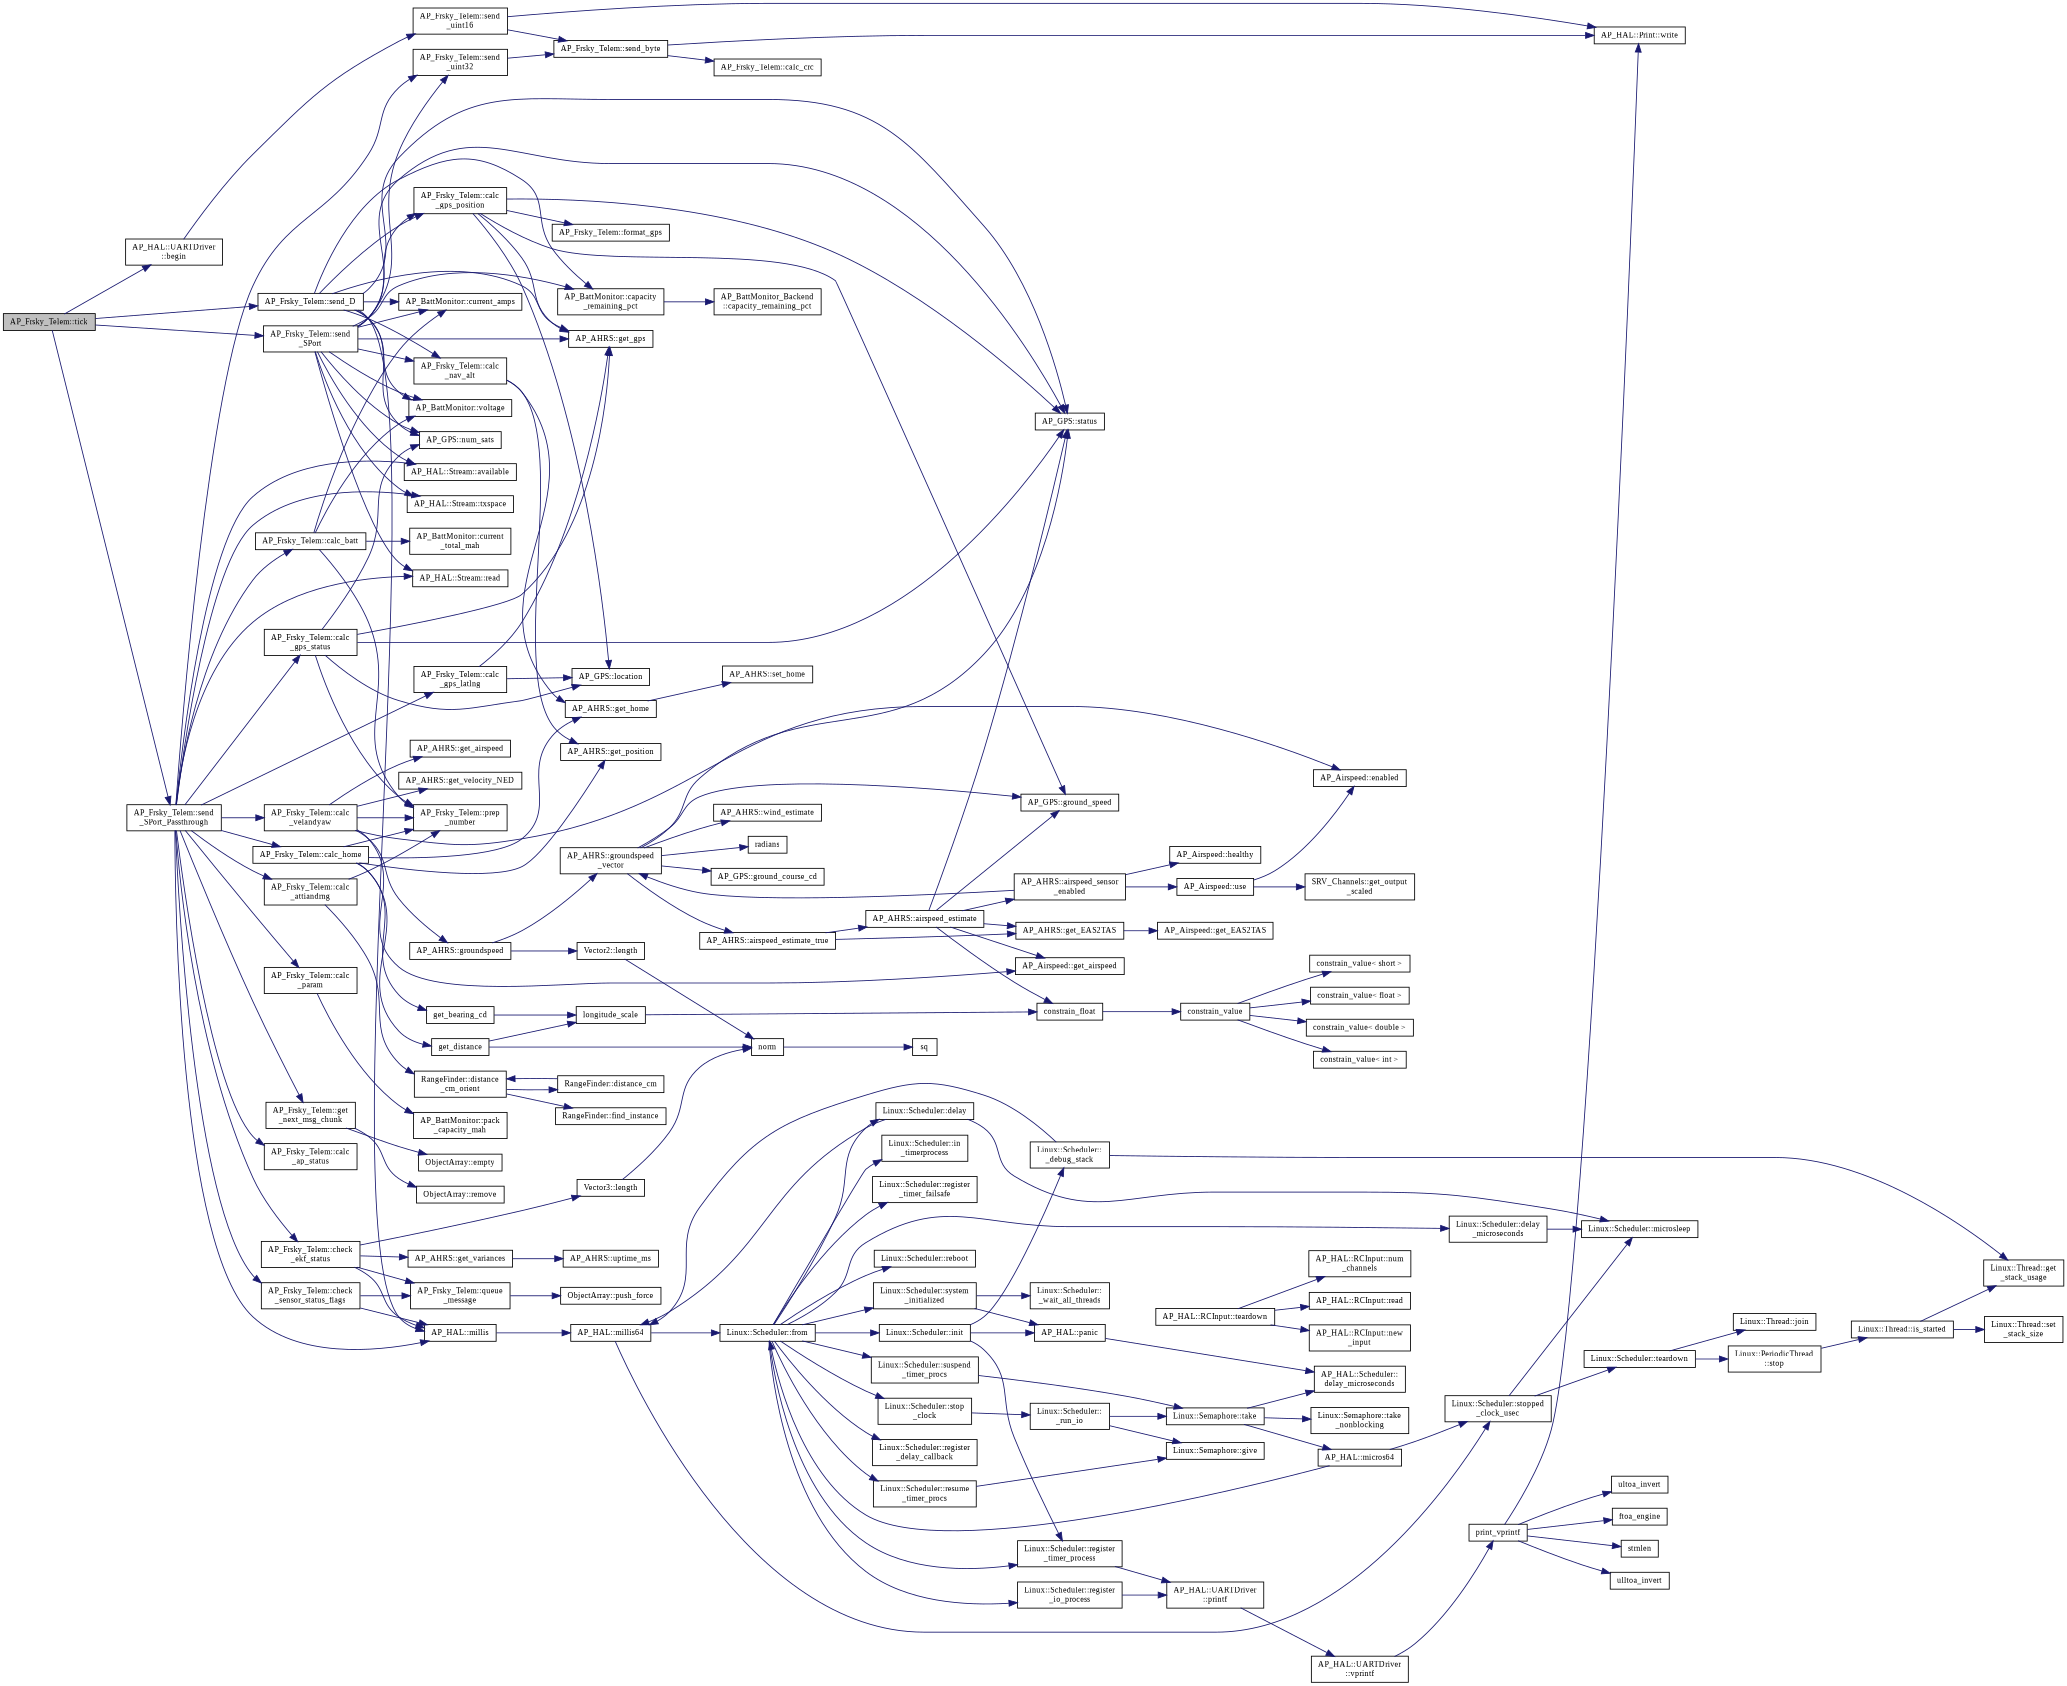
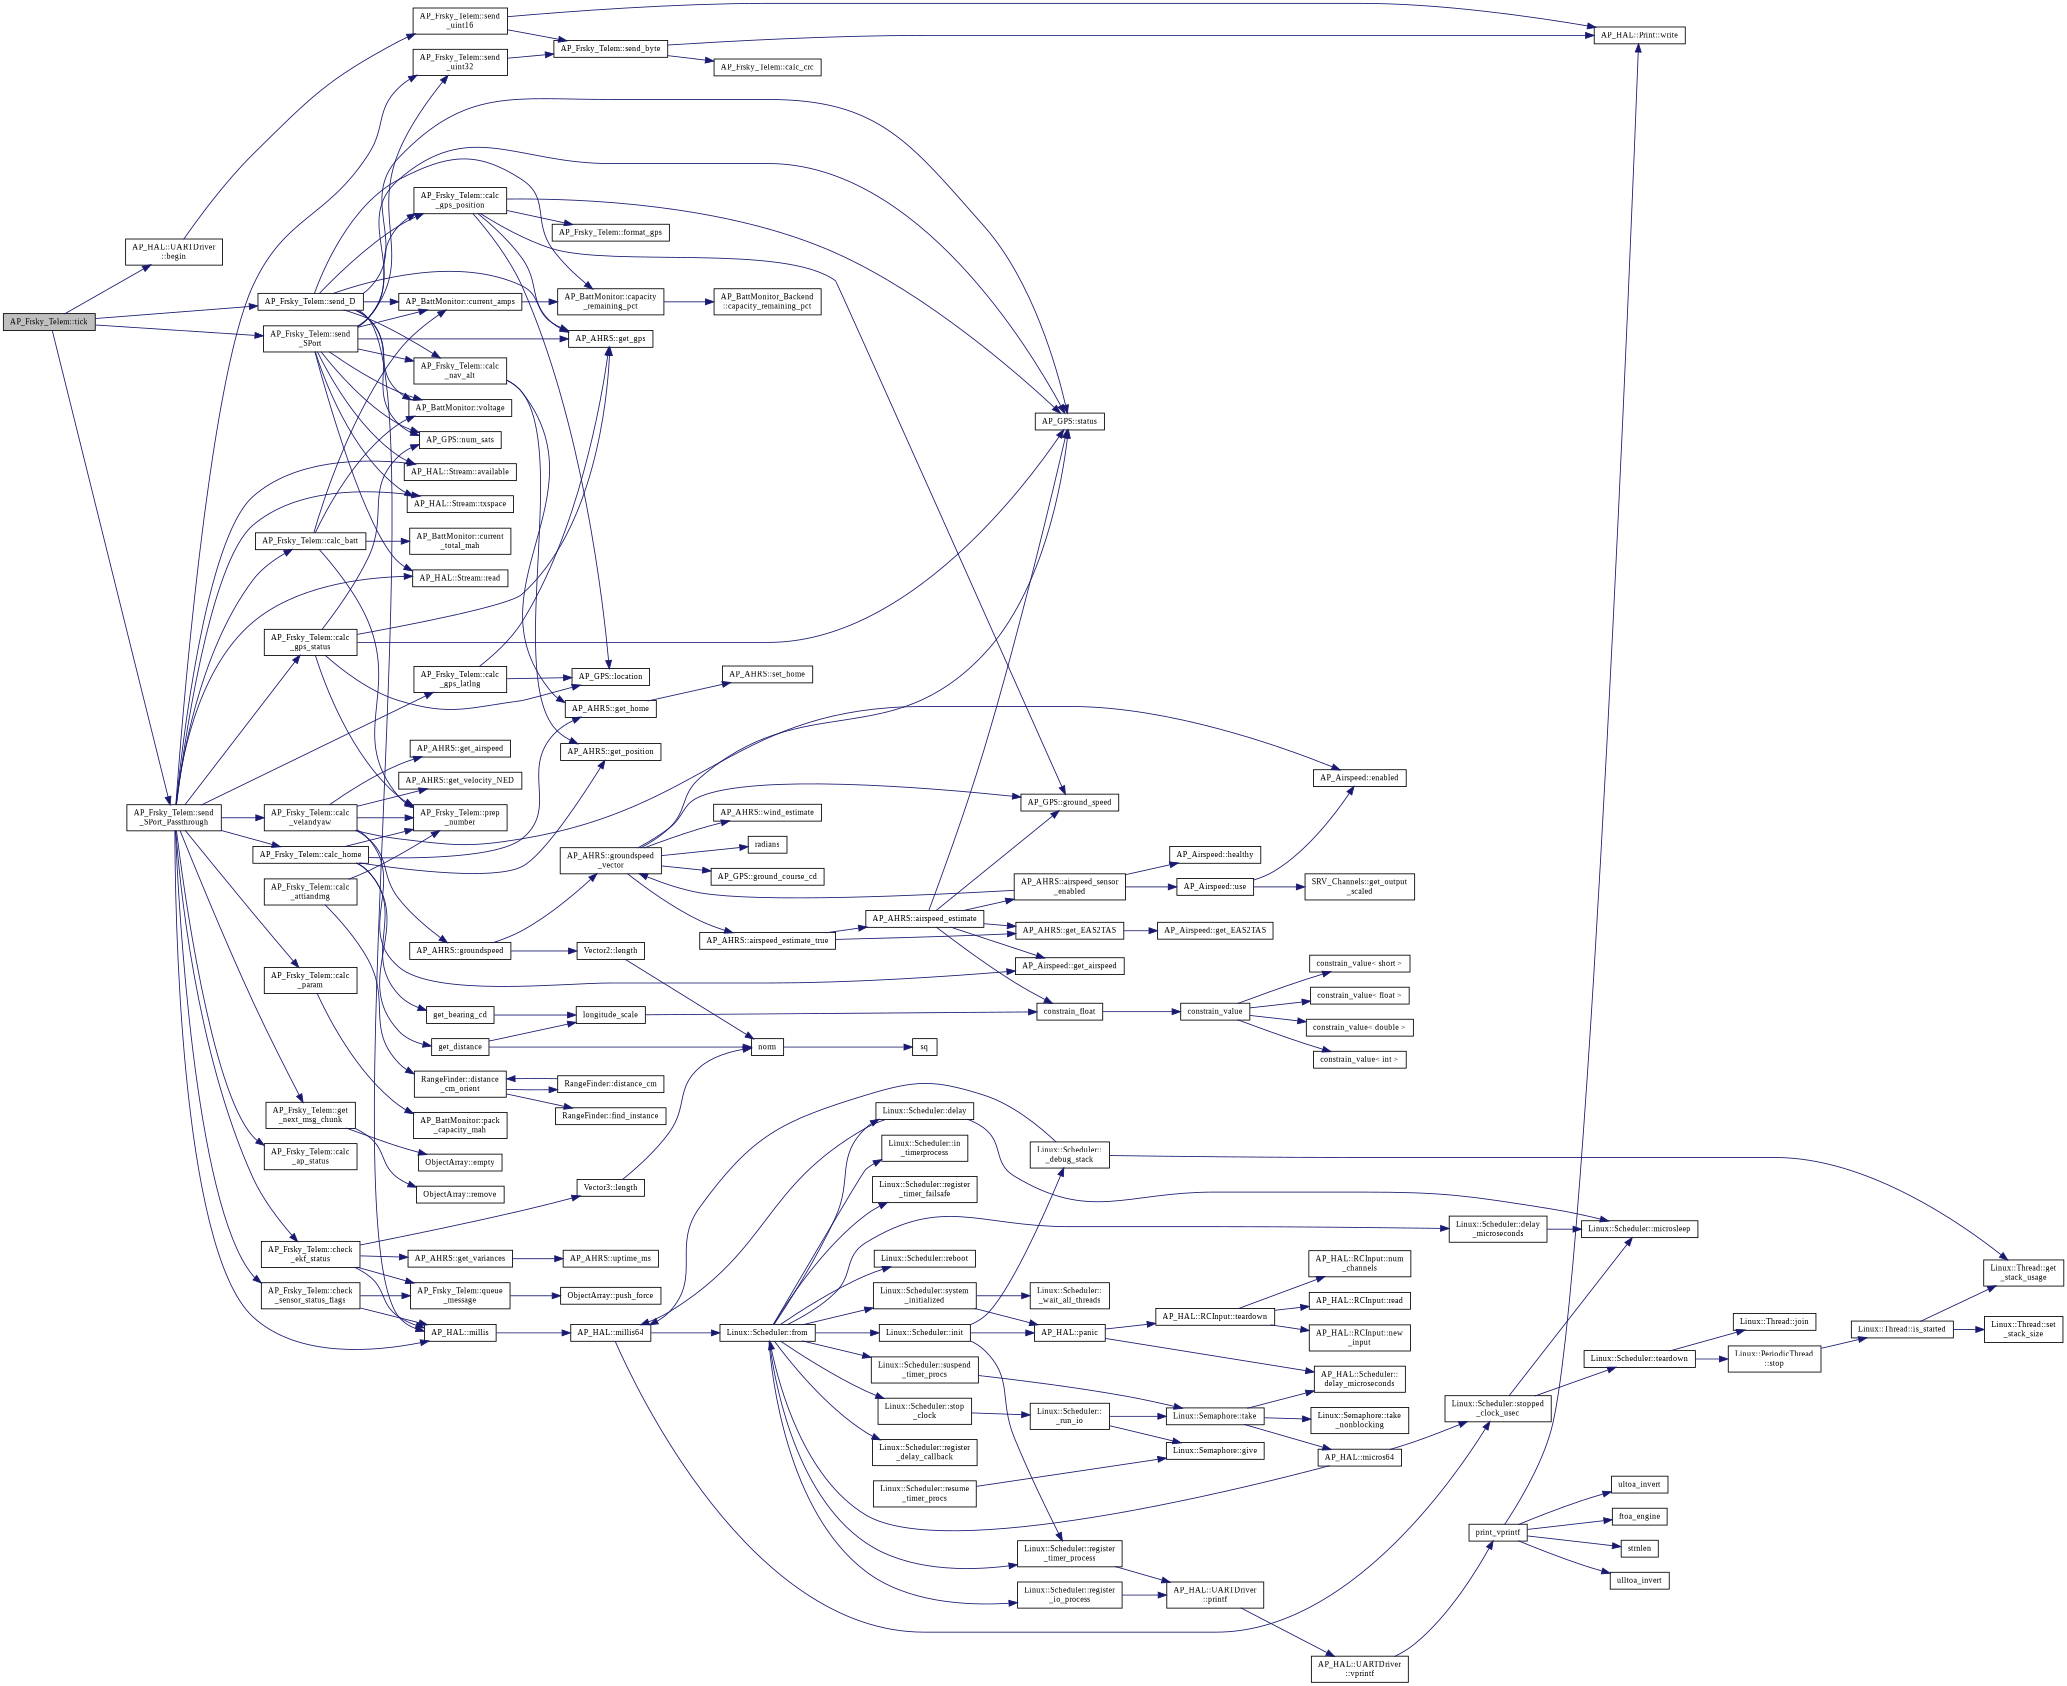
edge "AP_Frsky_Telem::send _SPort" -> "AP_BattMonitor::capacity _remaining_pct": now "AP_BattMonitor::current_amps" -> "AP_BattMonitor::capacity _remaining_pct"
edge "AP_Frsky_Telem::send _SPort_Passthrough" -> "AP_Frsky_Telem::calc _attiandrng": removed
edge "AP_HAL::panic" -> "AP_HAL::RCInput::teardown": added
edge "Linux::Scheduler::from" -> "Linux::Scheduler::resume _timer_procs": removed
